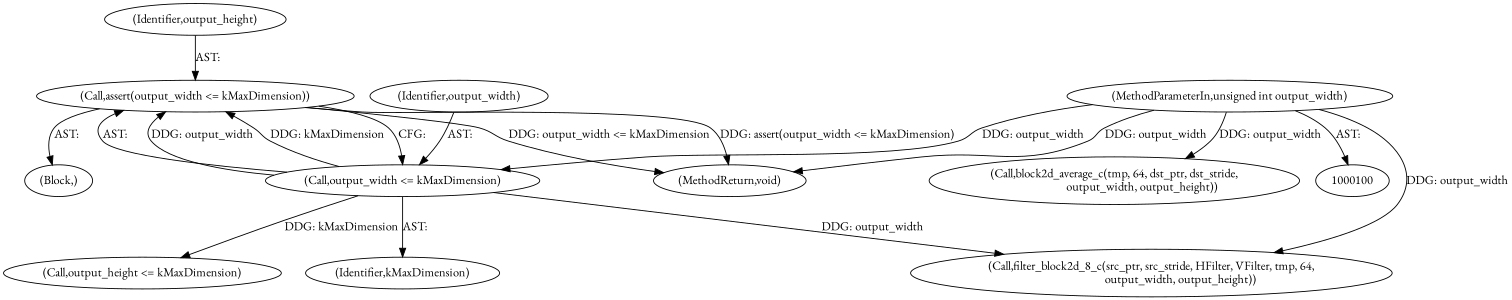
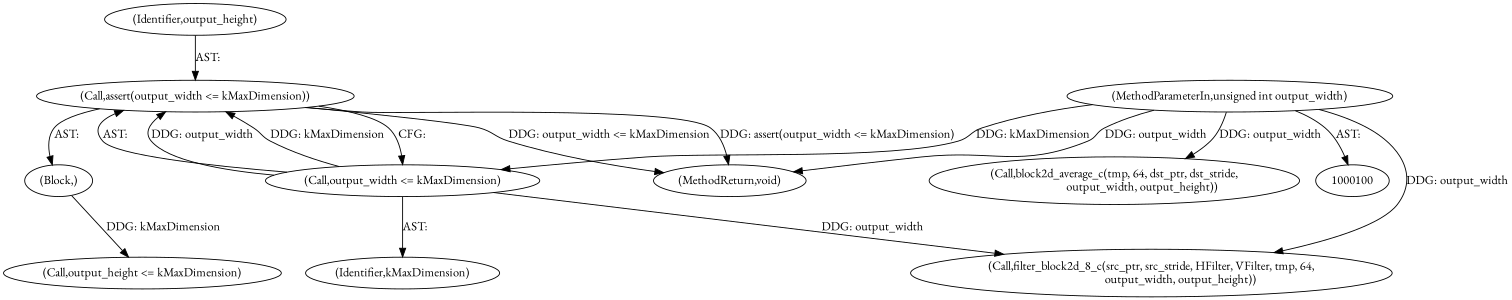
node "(Identifier,output_width)": removed
edge "(MethodParameterIn,unsigned int output_width)" -> "(Call,output_width <= kMaxDimension)": label "DDG: output_width" -> "DDG: kMaxDimension"
edge "(Call,output_width <= kMaxDimension)" -> "(Call,output_height <= kMaxDimension)": now "(Block,)" -> "(Call,output_height <= kMaxDimension)"
